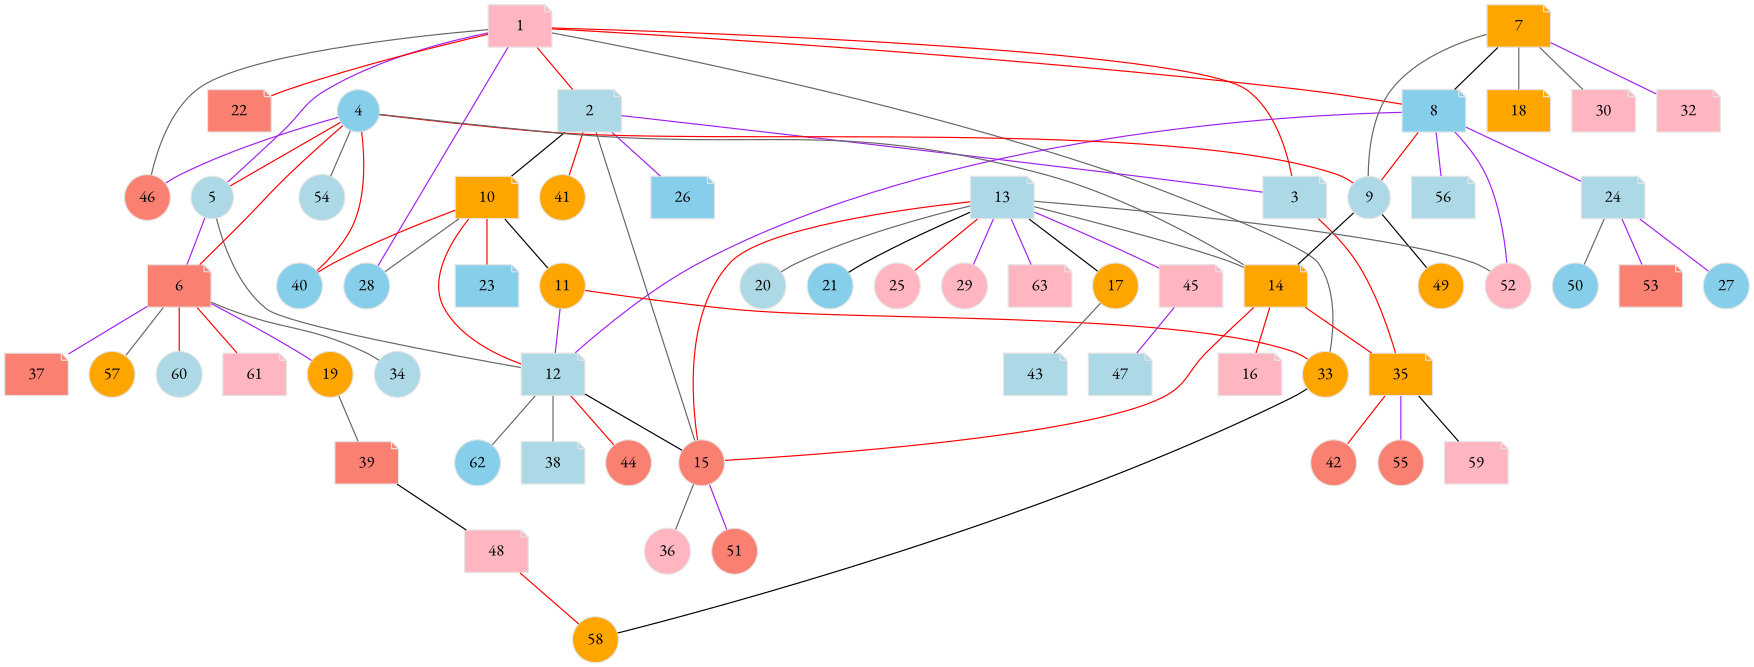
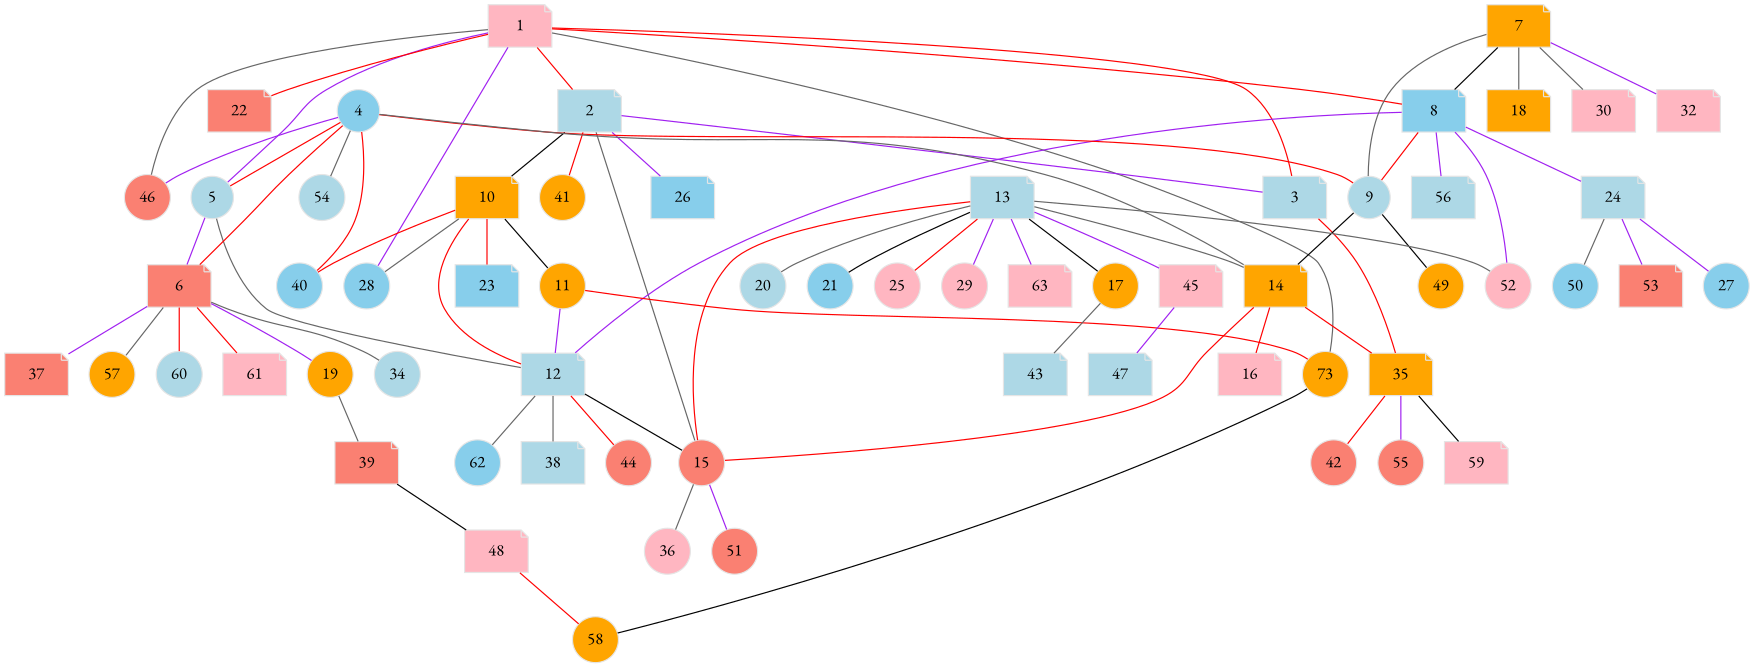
node "33": label "33" -> "73"
